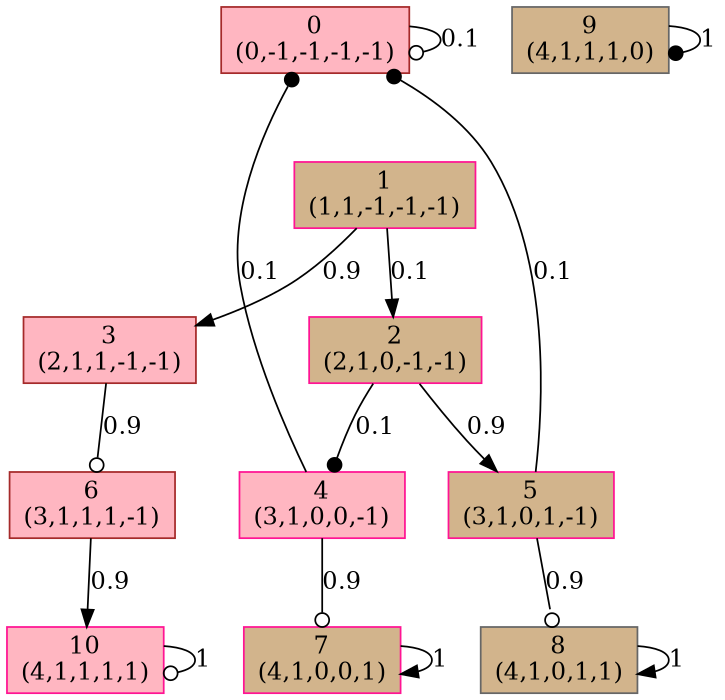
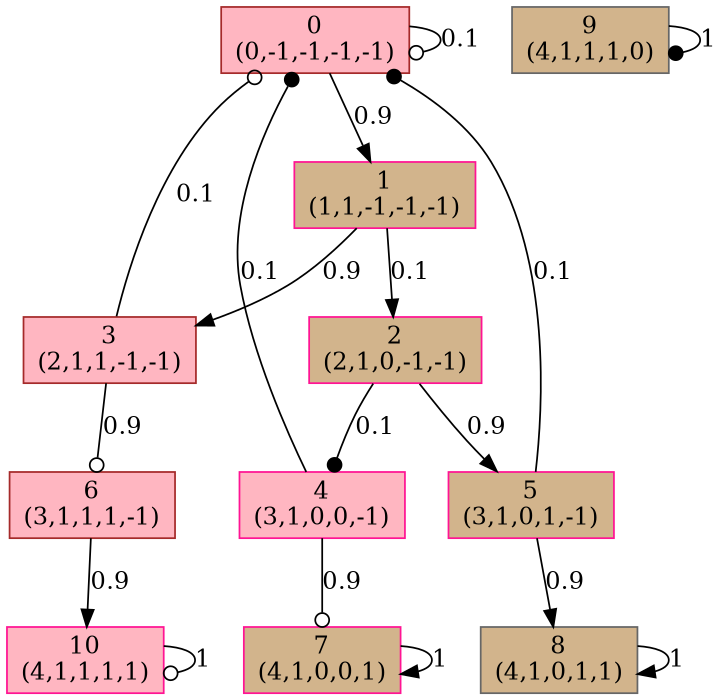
edge "0 (0,-1,-1,-1,-1)" -> "1 (1,1,-1,-1,-1)": added, label "0.9"
edge "3 (2,1,1,-1,-1)" -> "0 (0,-1,-1,-1,-1)": added, label "0.1"
edge "5 (3,1,0,1,-1)" -> "8 (4,1,0,1,1)": arrowhead odot -> normal
